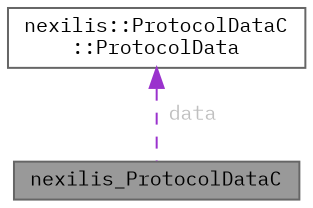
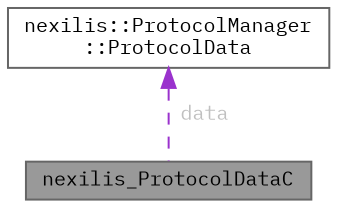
node "nexilis::ProtocolDataC ::ProtocolData": label "nexilis::ProtocolDataC ::ProtocolData" -> "nexilis::ProtocolManager ::ProtocolData"
